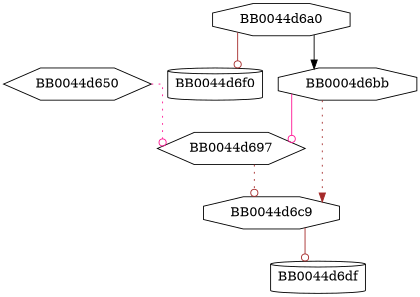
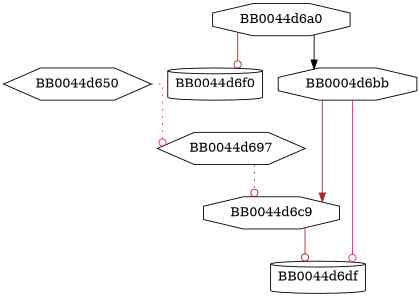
edge "BB0004d6bb" -> "BB0044d697": now "BB0004d6bb" -> "BB0044d6df"
edge "BB0004d6bb" -> "BB0044d6c9": style dotted -> solid
